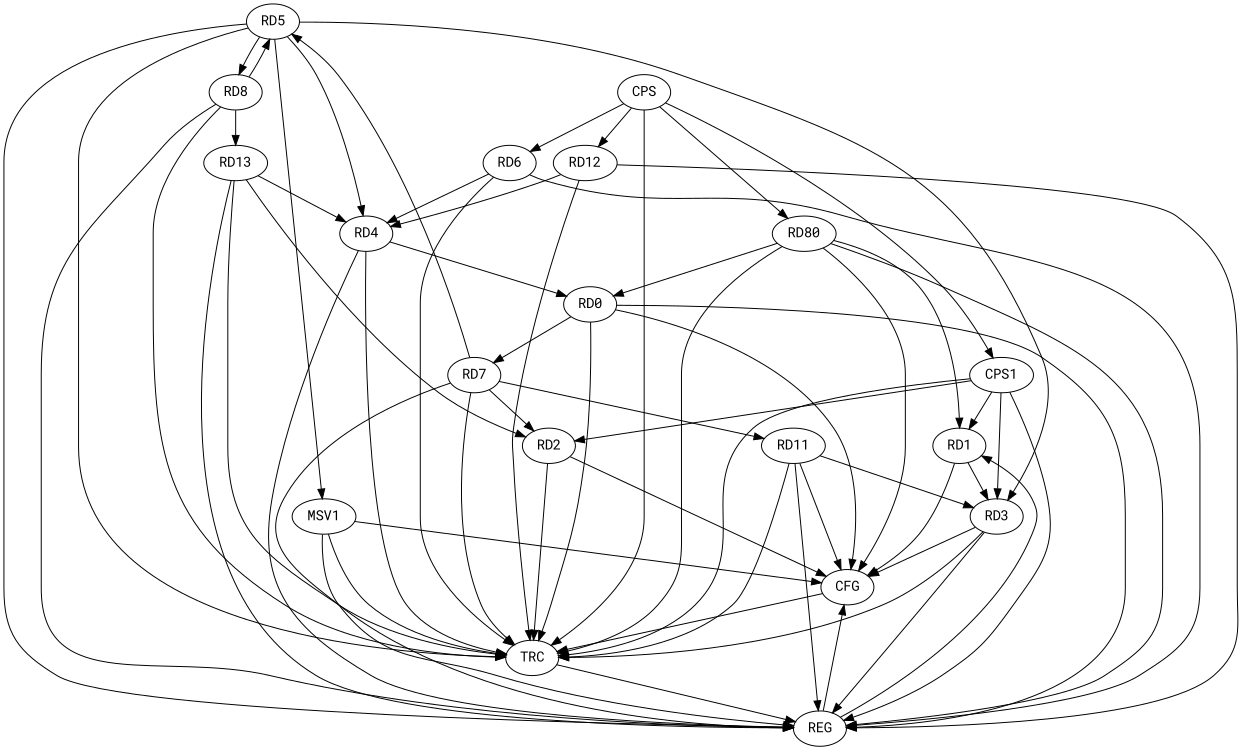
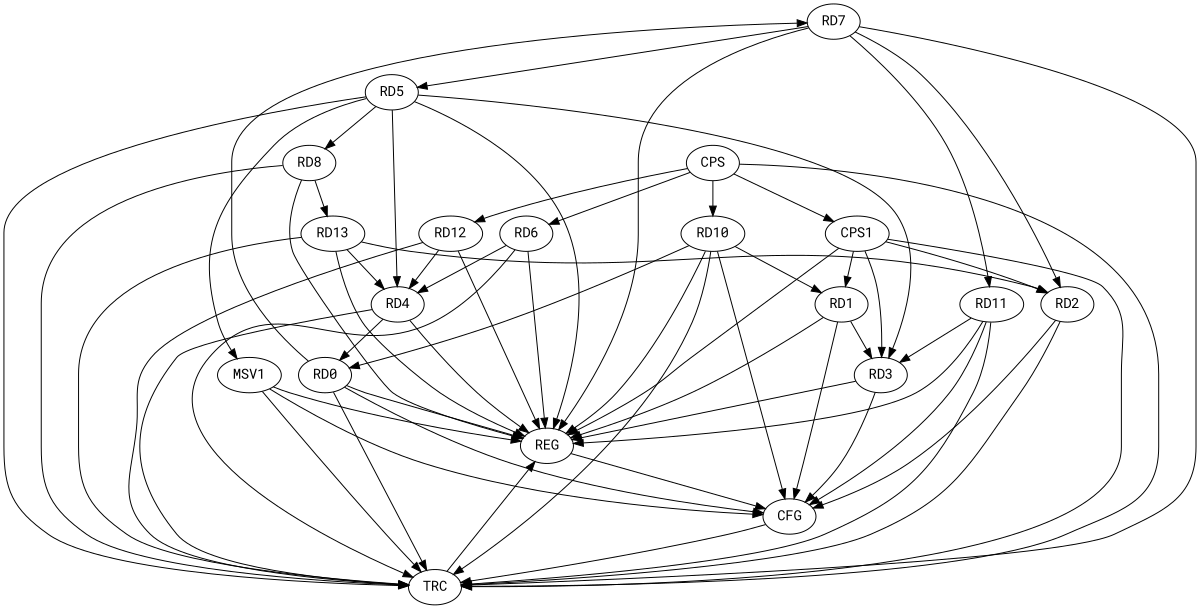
edge "RD8" -> "RD5": removed
node "RD80": label "RD80" -> "RD10"
edge "REG" -> "RD1": reversed
edge "RD3" -> "TRC": removed
